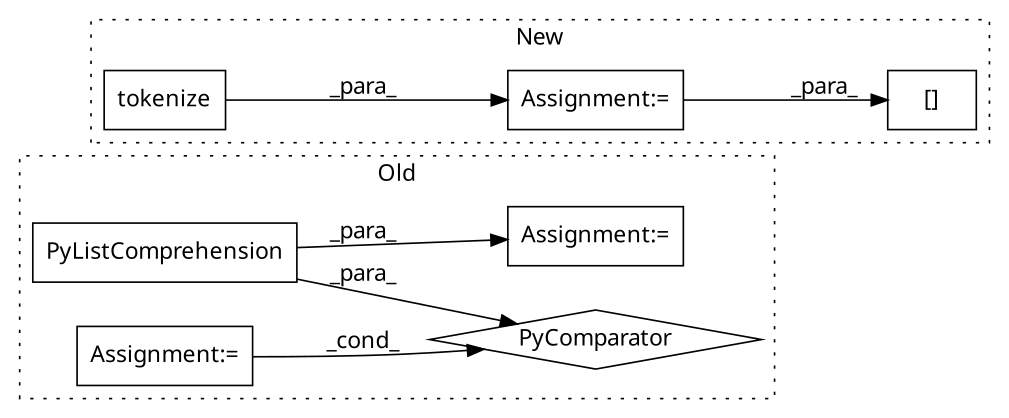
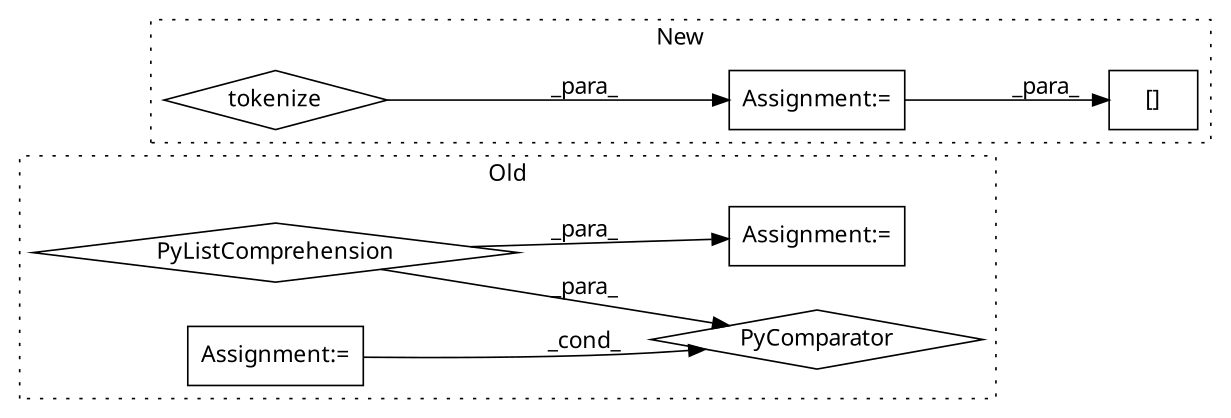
node "tokenize": shape box -> diamond
node "PyListComprehension": shape box -> diamond
